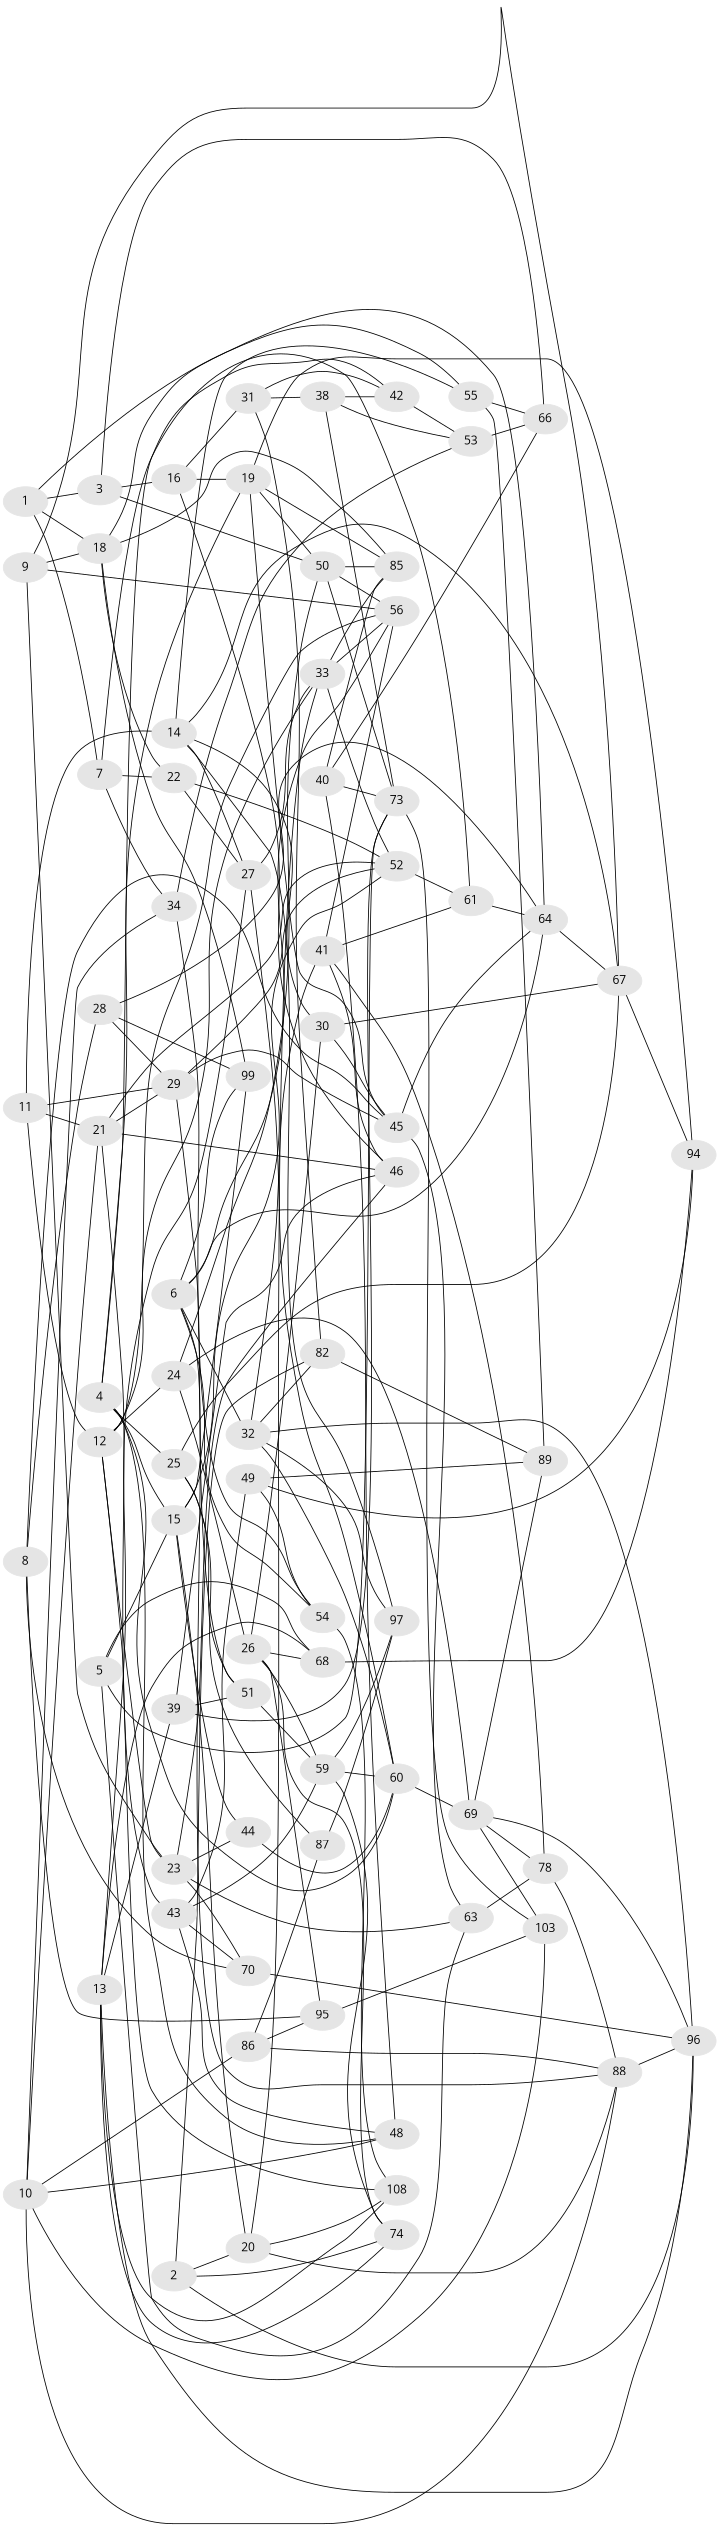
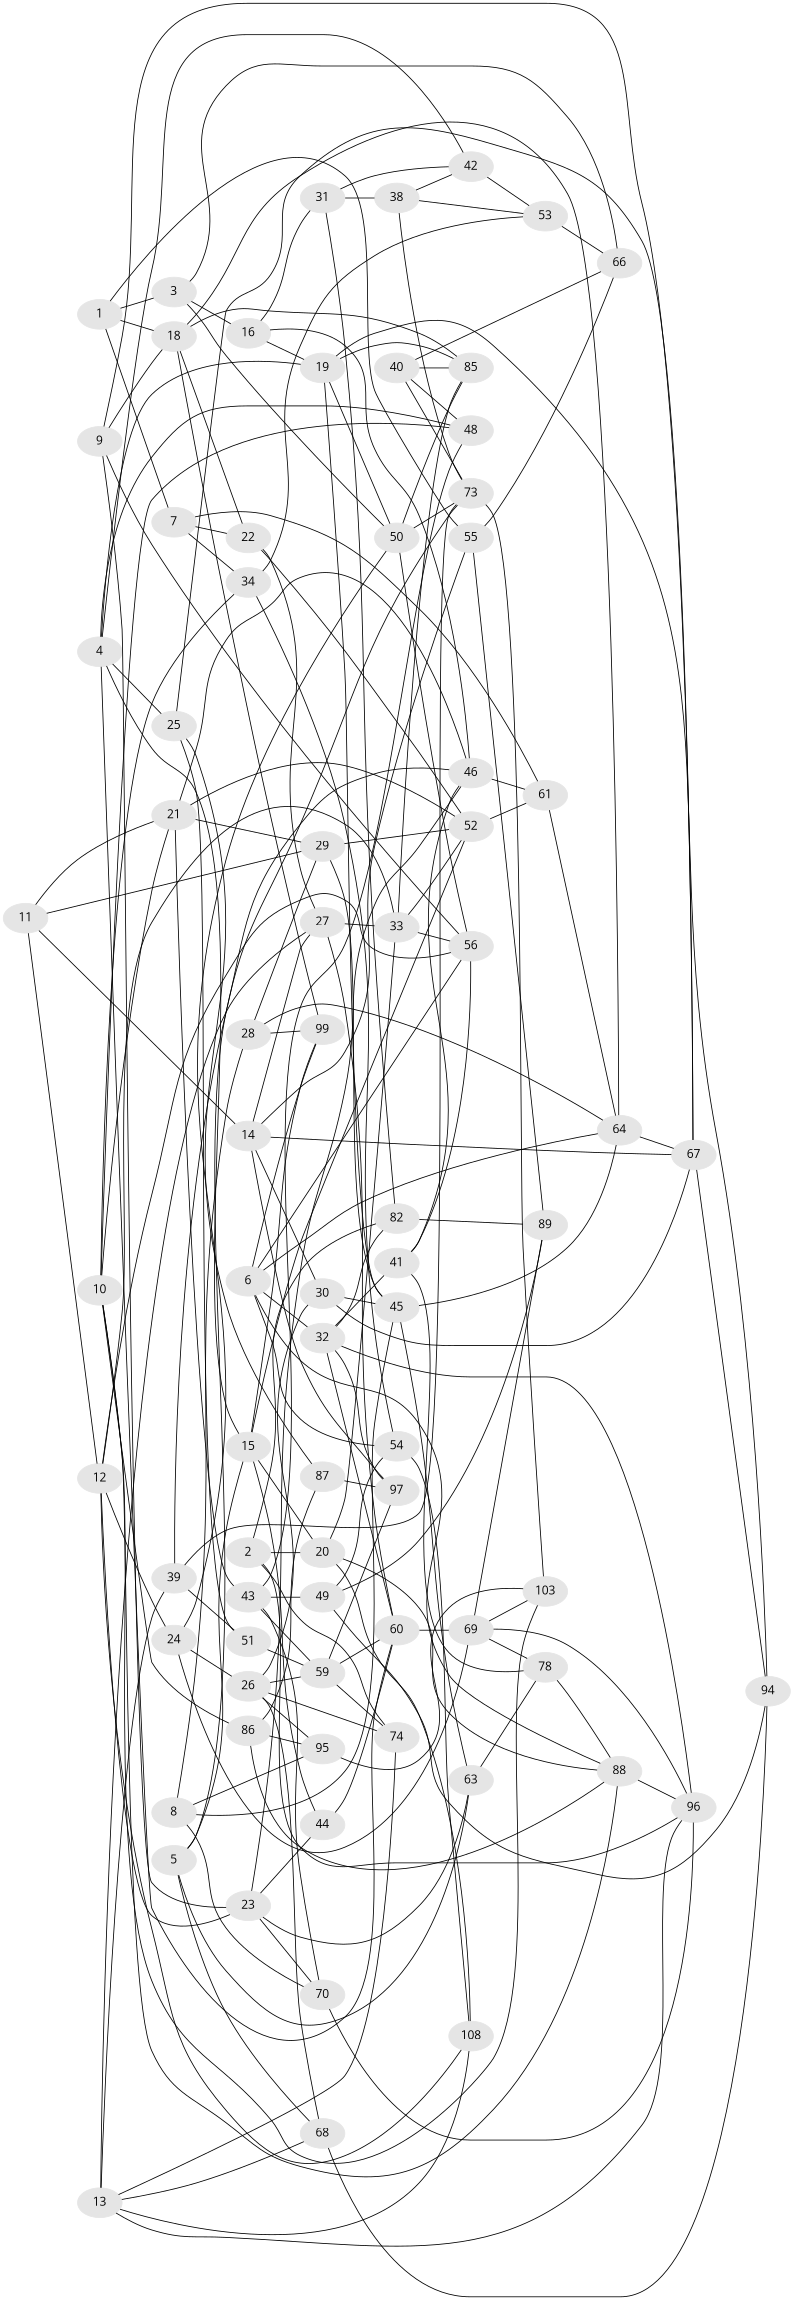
edge "61" -- "41": now "61" -- "46"
edge "29" -- "51": removed
